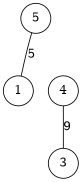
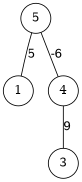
edge "5" -- "4": added, label "-6"
